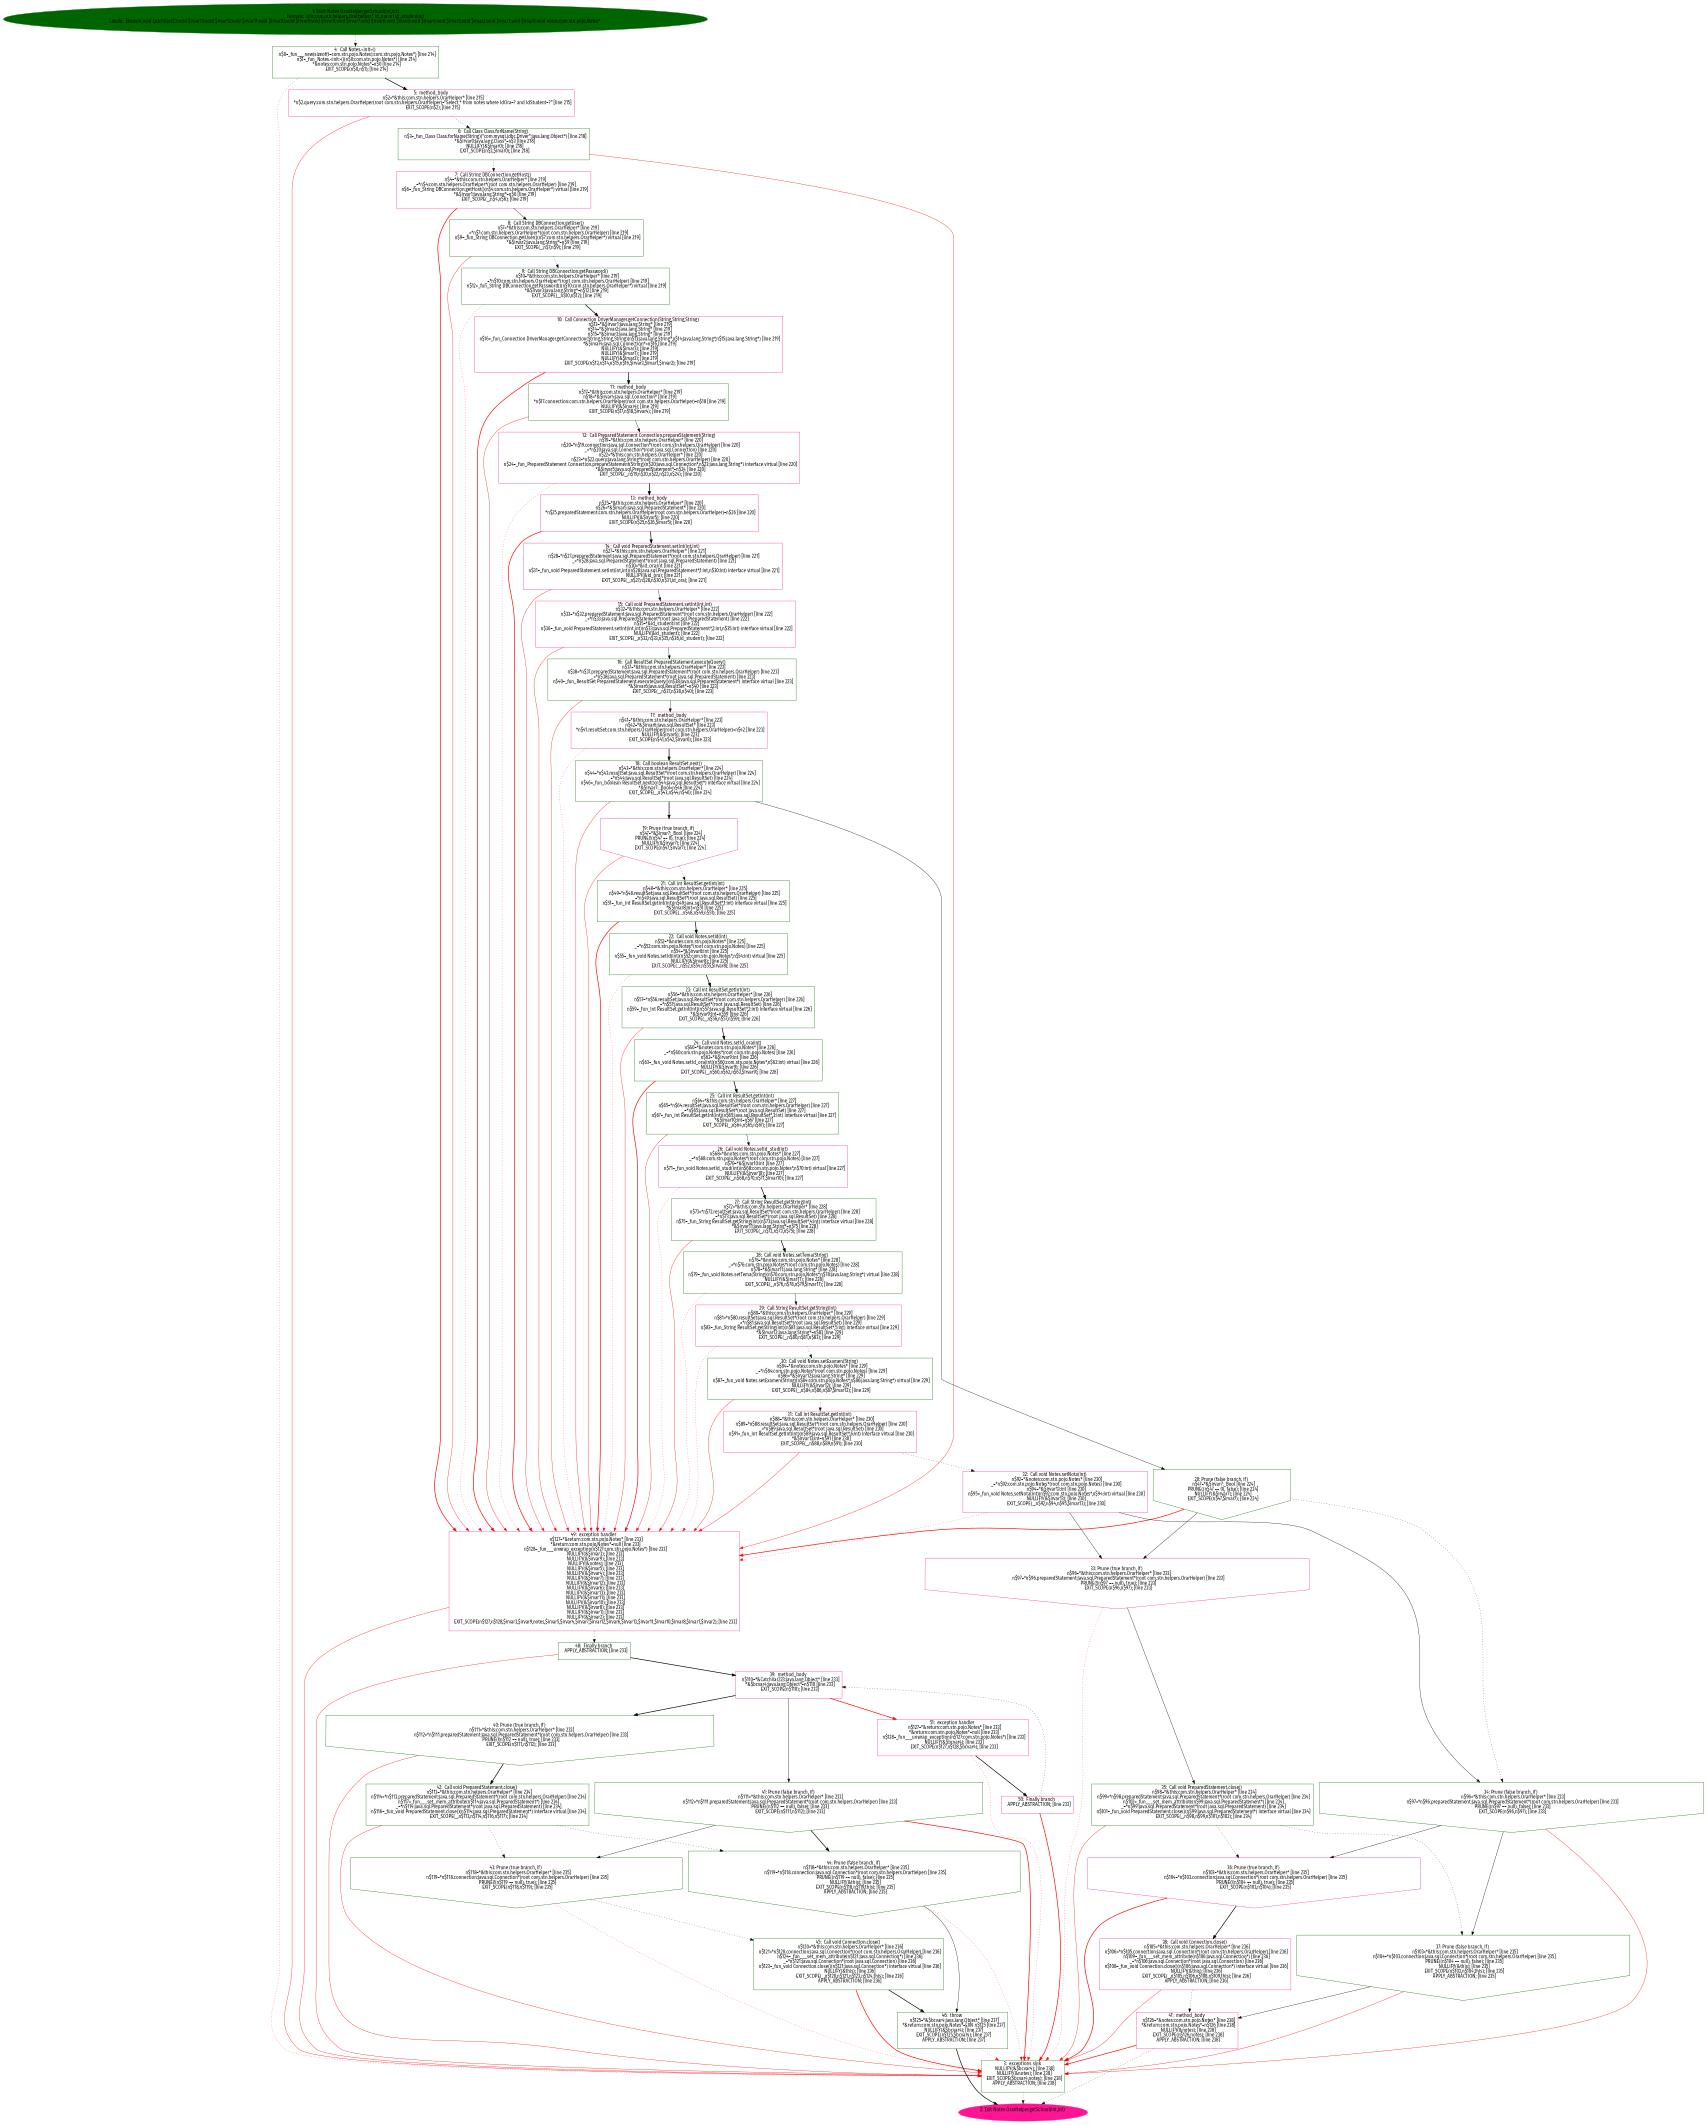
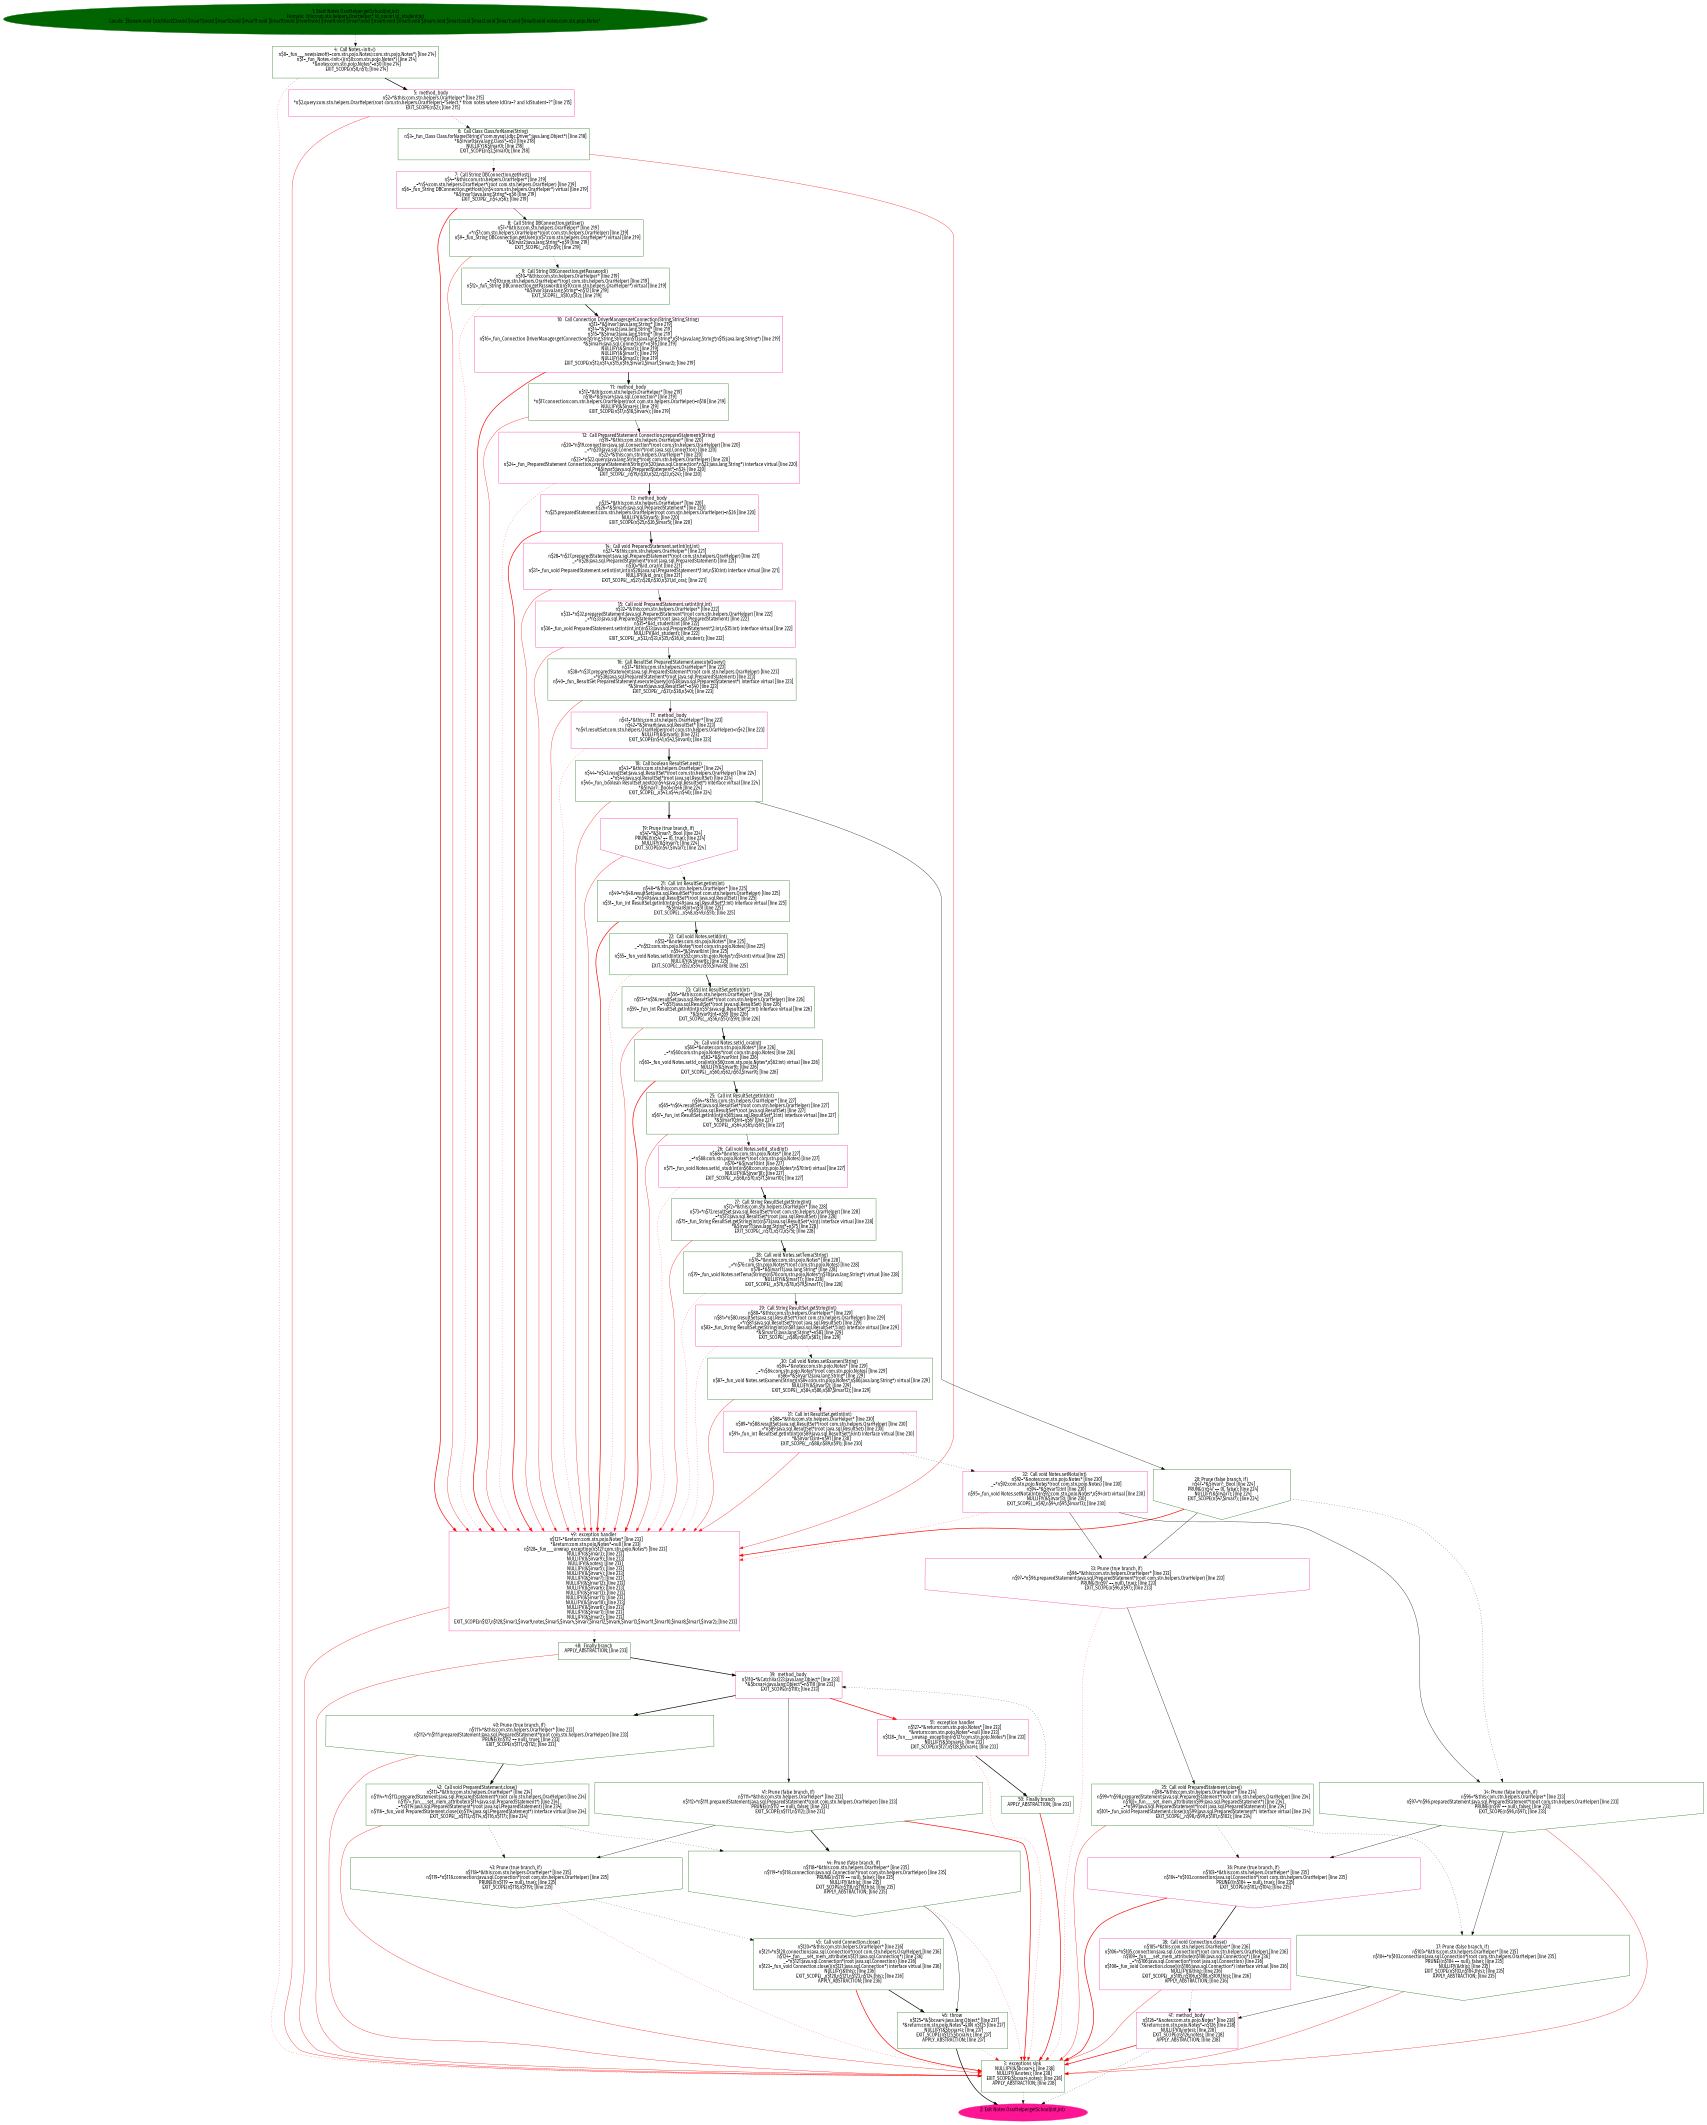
node "50:  Finally branch APPLY_ABSTRACTION; [line 233]": color deeppink -> darkgreen
